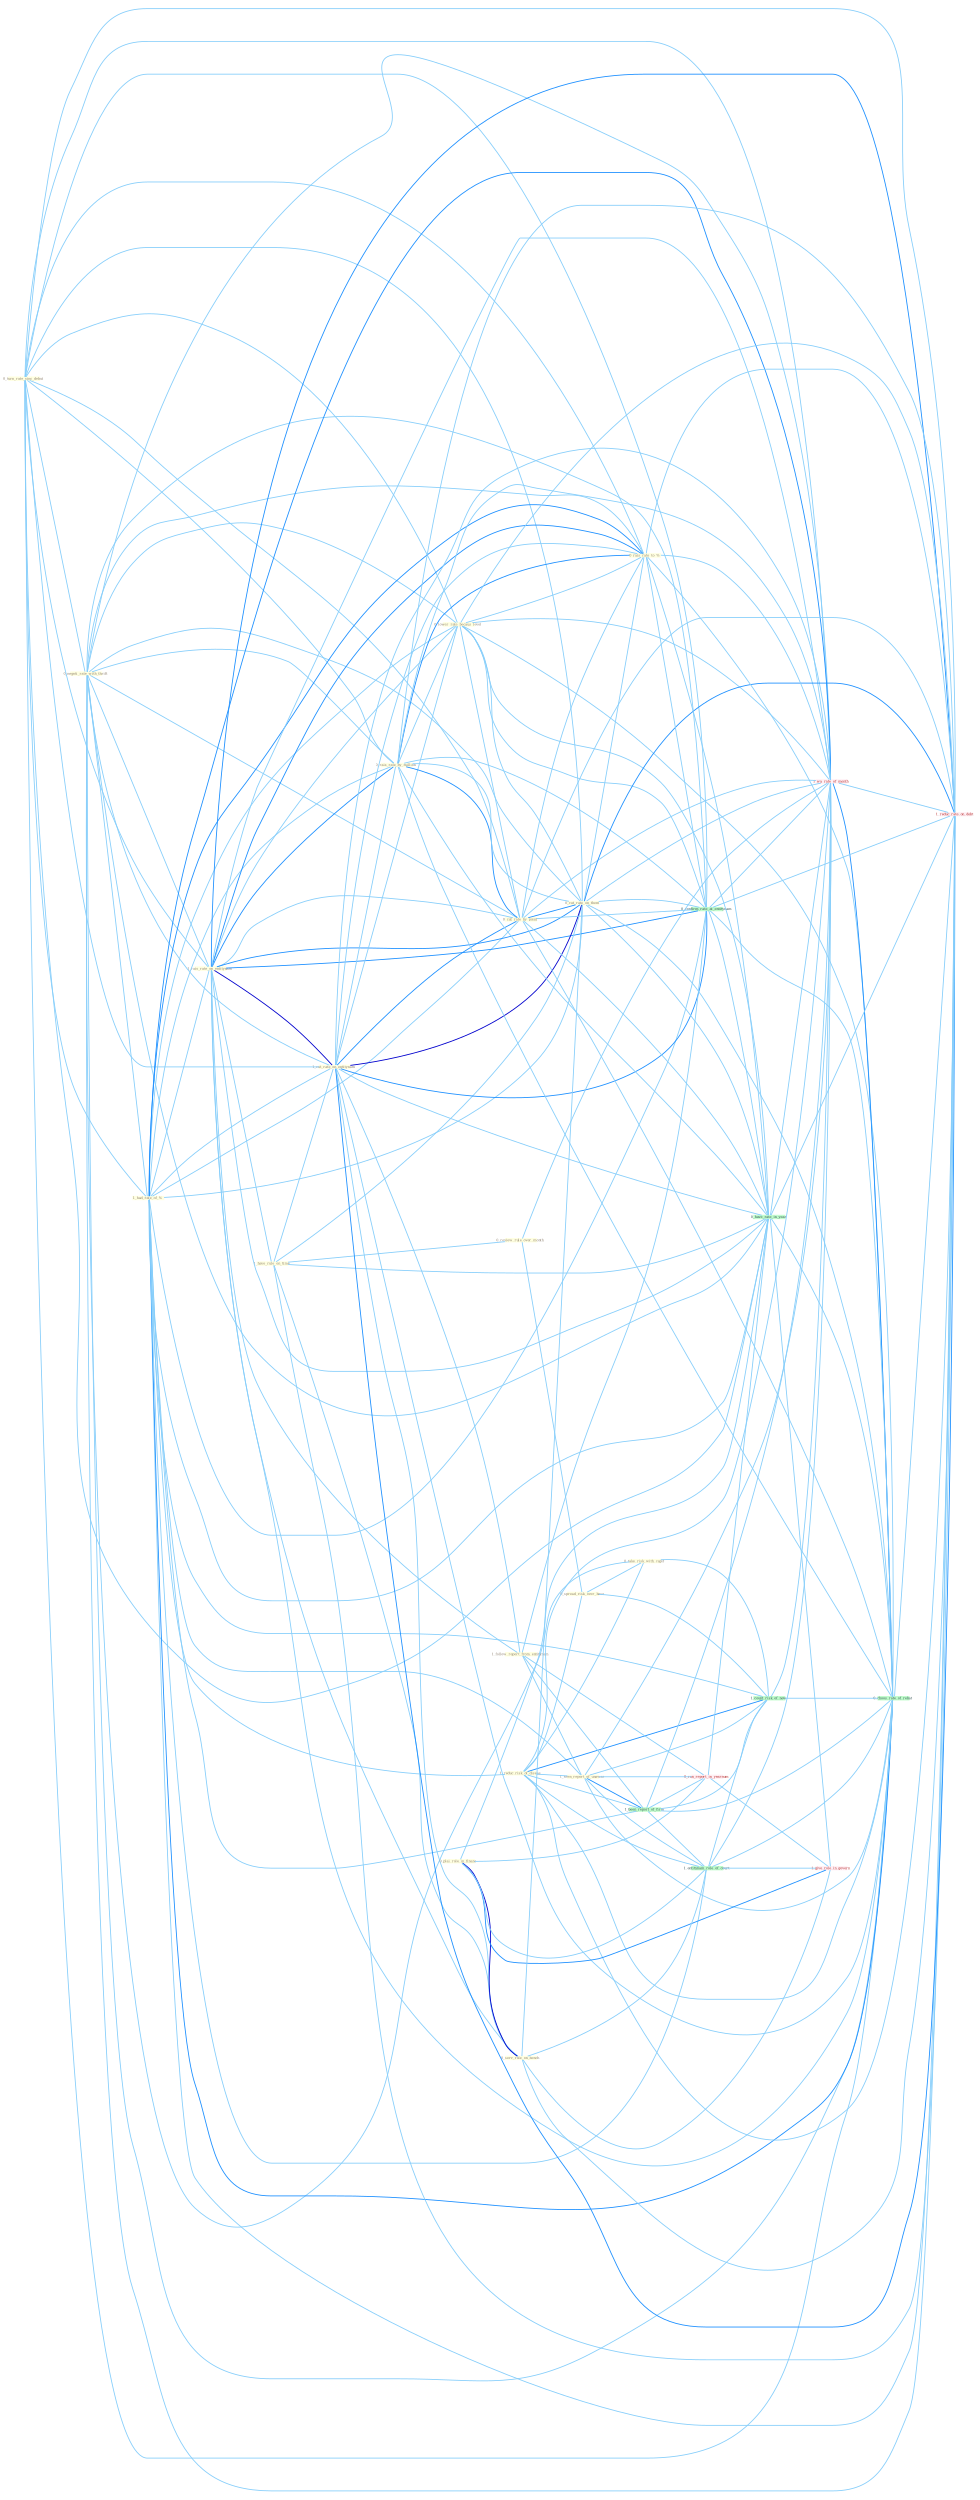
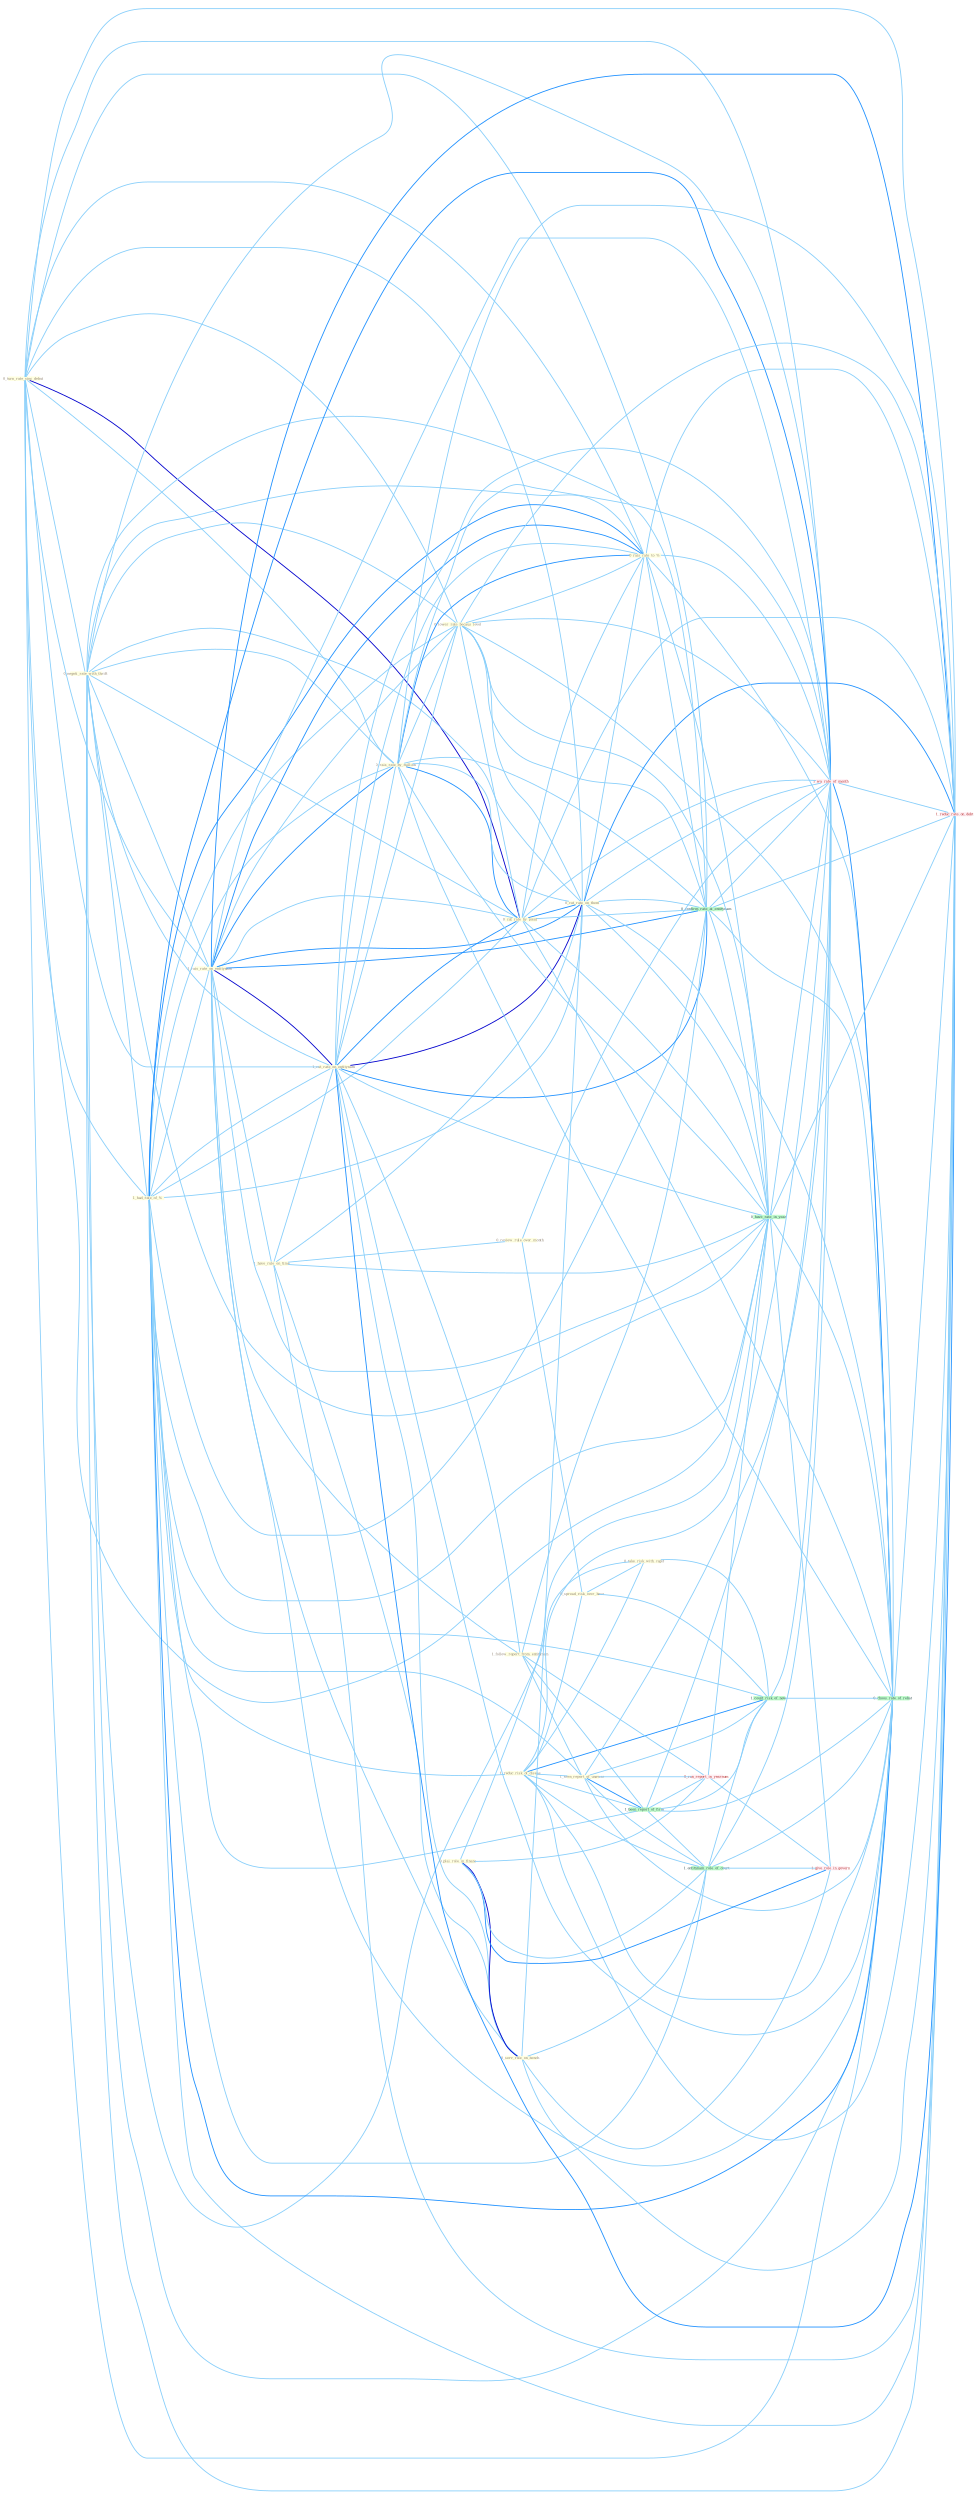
edge "0_turn_rate_sinc_debut" -- "0_cut_rate_by_point": color #87cefa -> #0000cd
